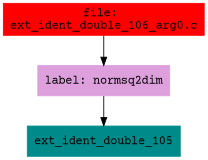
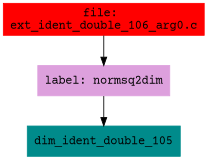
node "ext_ident_double_105": label "ext_ident_double_105" -> "dim_ident_double_105"
